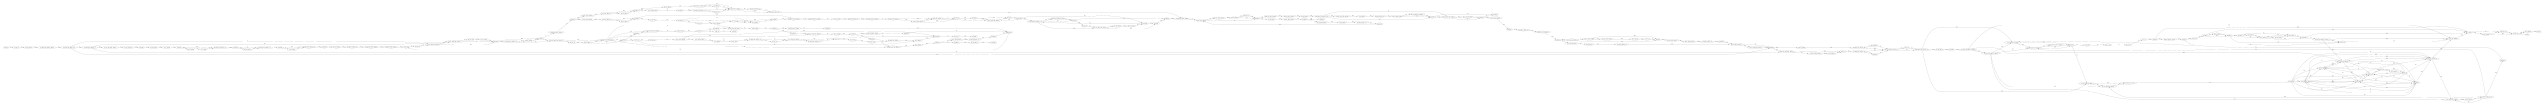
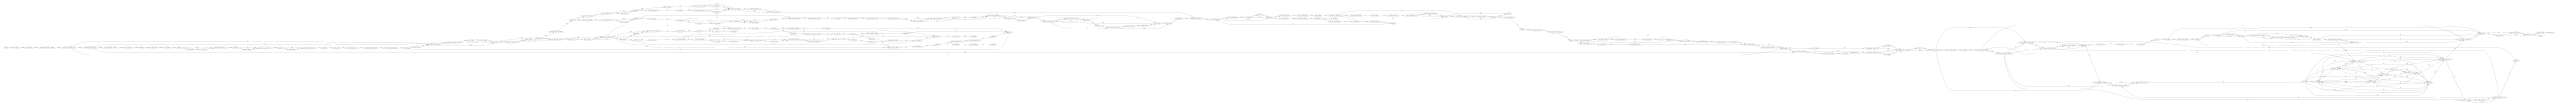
node "mov rdx , symbol": added
